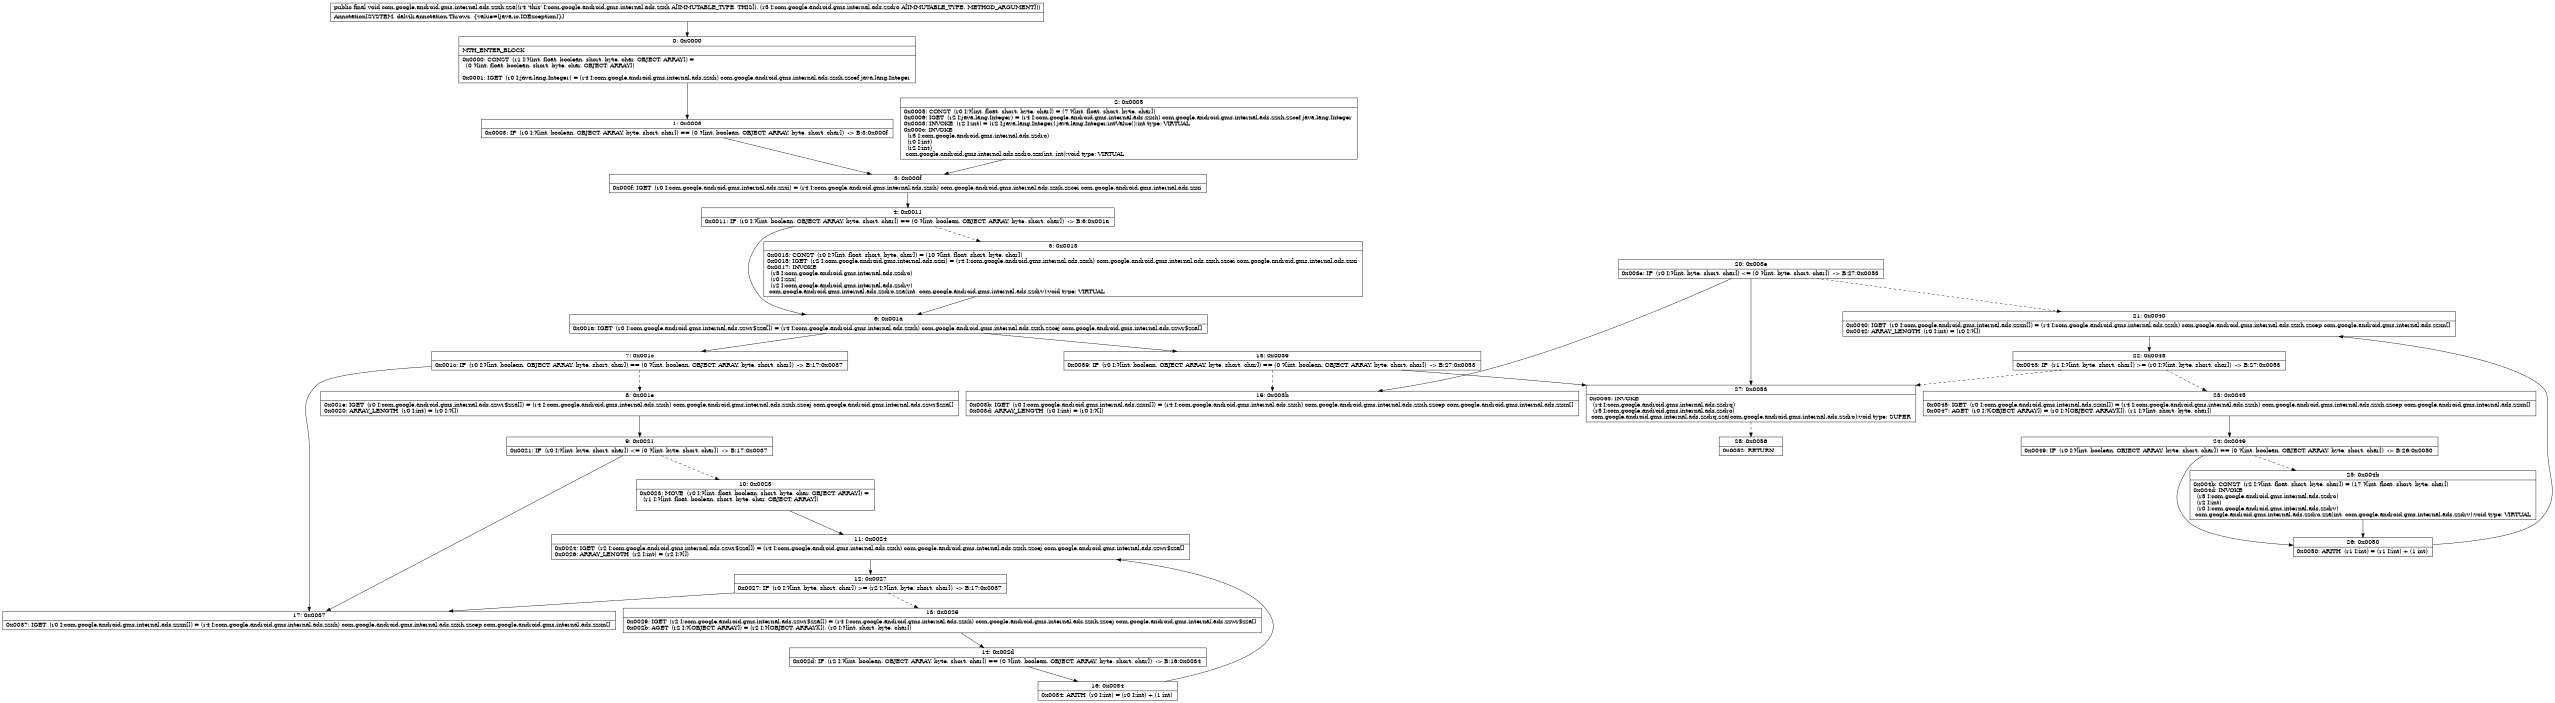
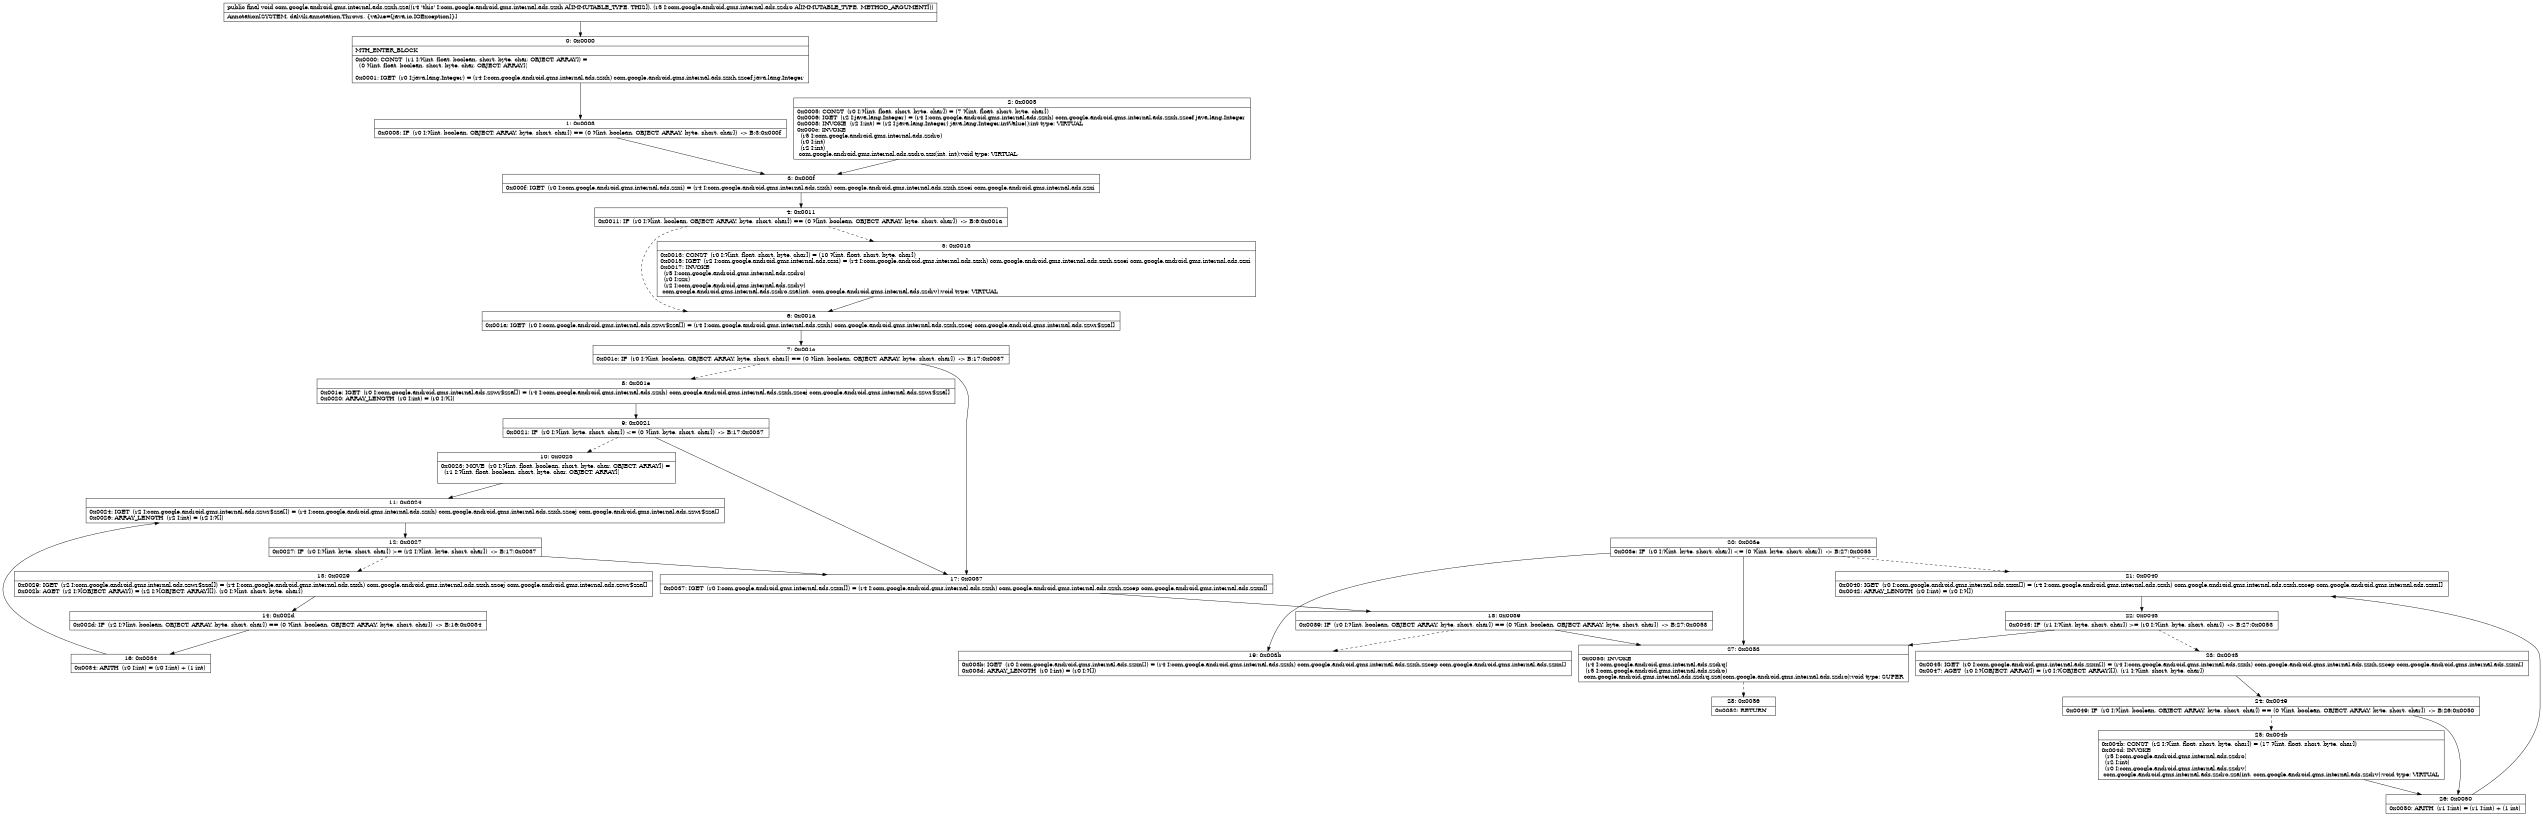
edge "4: 0x0011" -> "6: 0x001a": style solid -> dashed
edge "6: 0x001a" -> "18: 0x0039": now "17: 0x0037" -> "18: 0x0039"
edge "22: 0x0043" -> "27: 0x0053": style dashed -> solid
